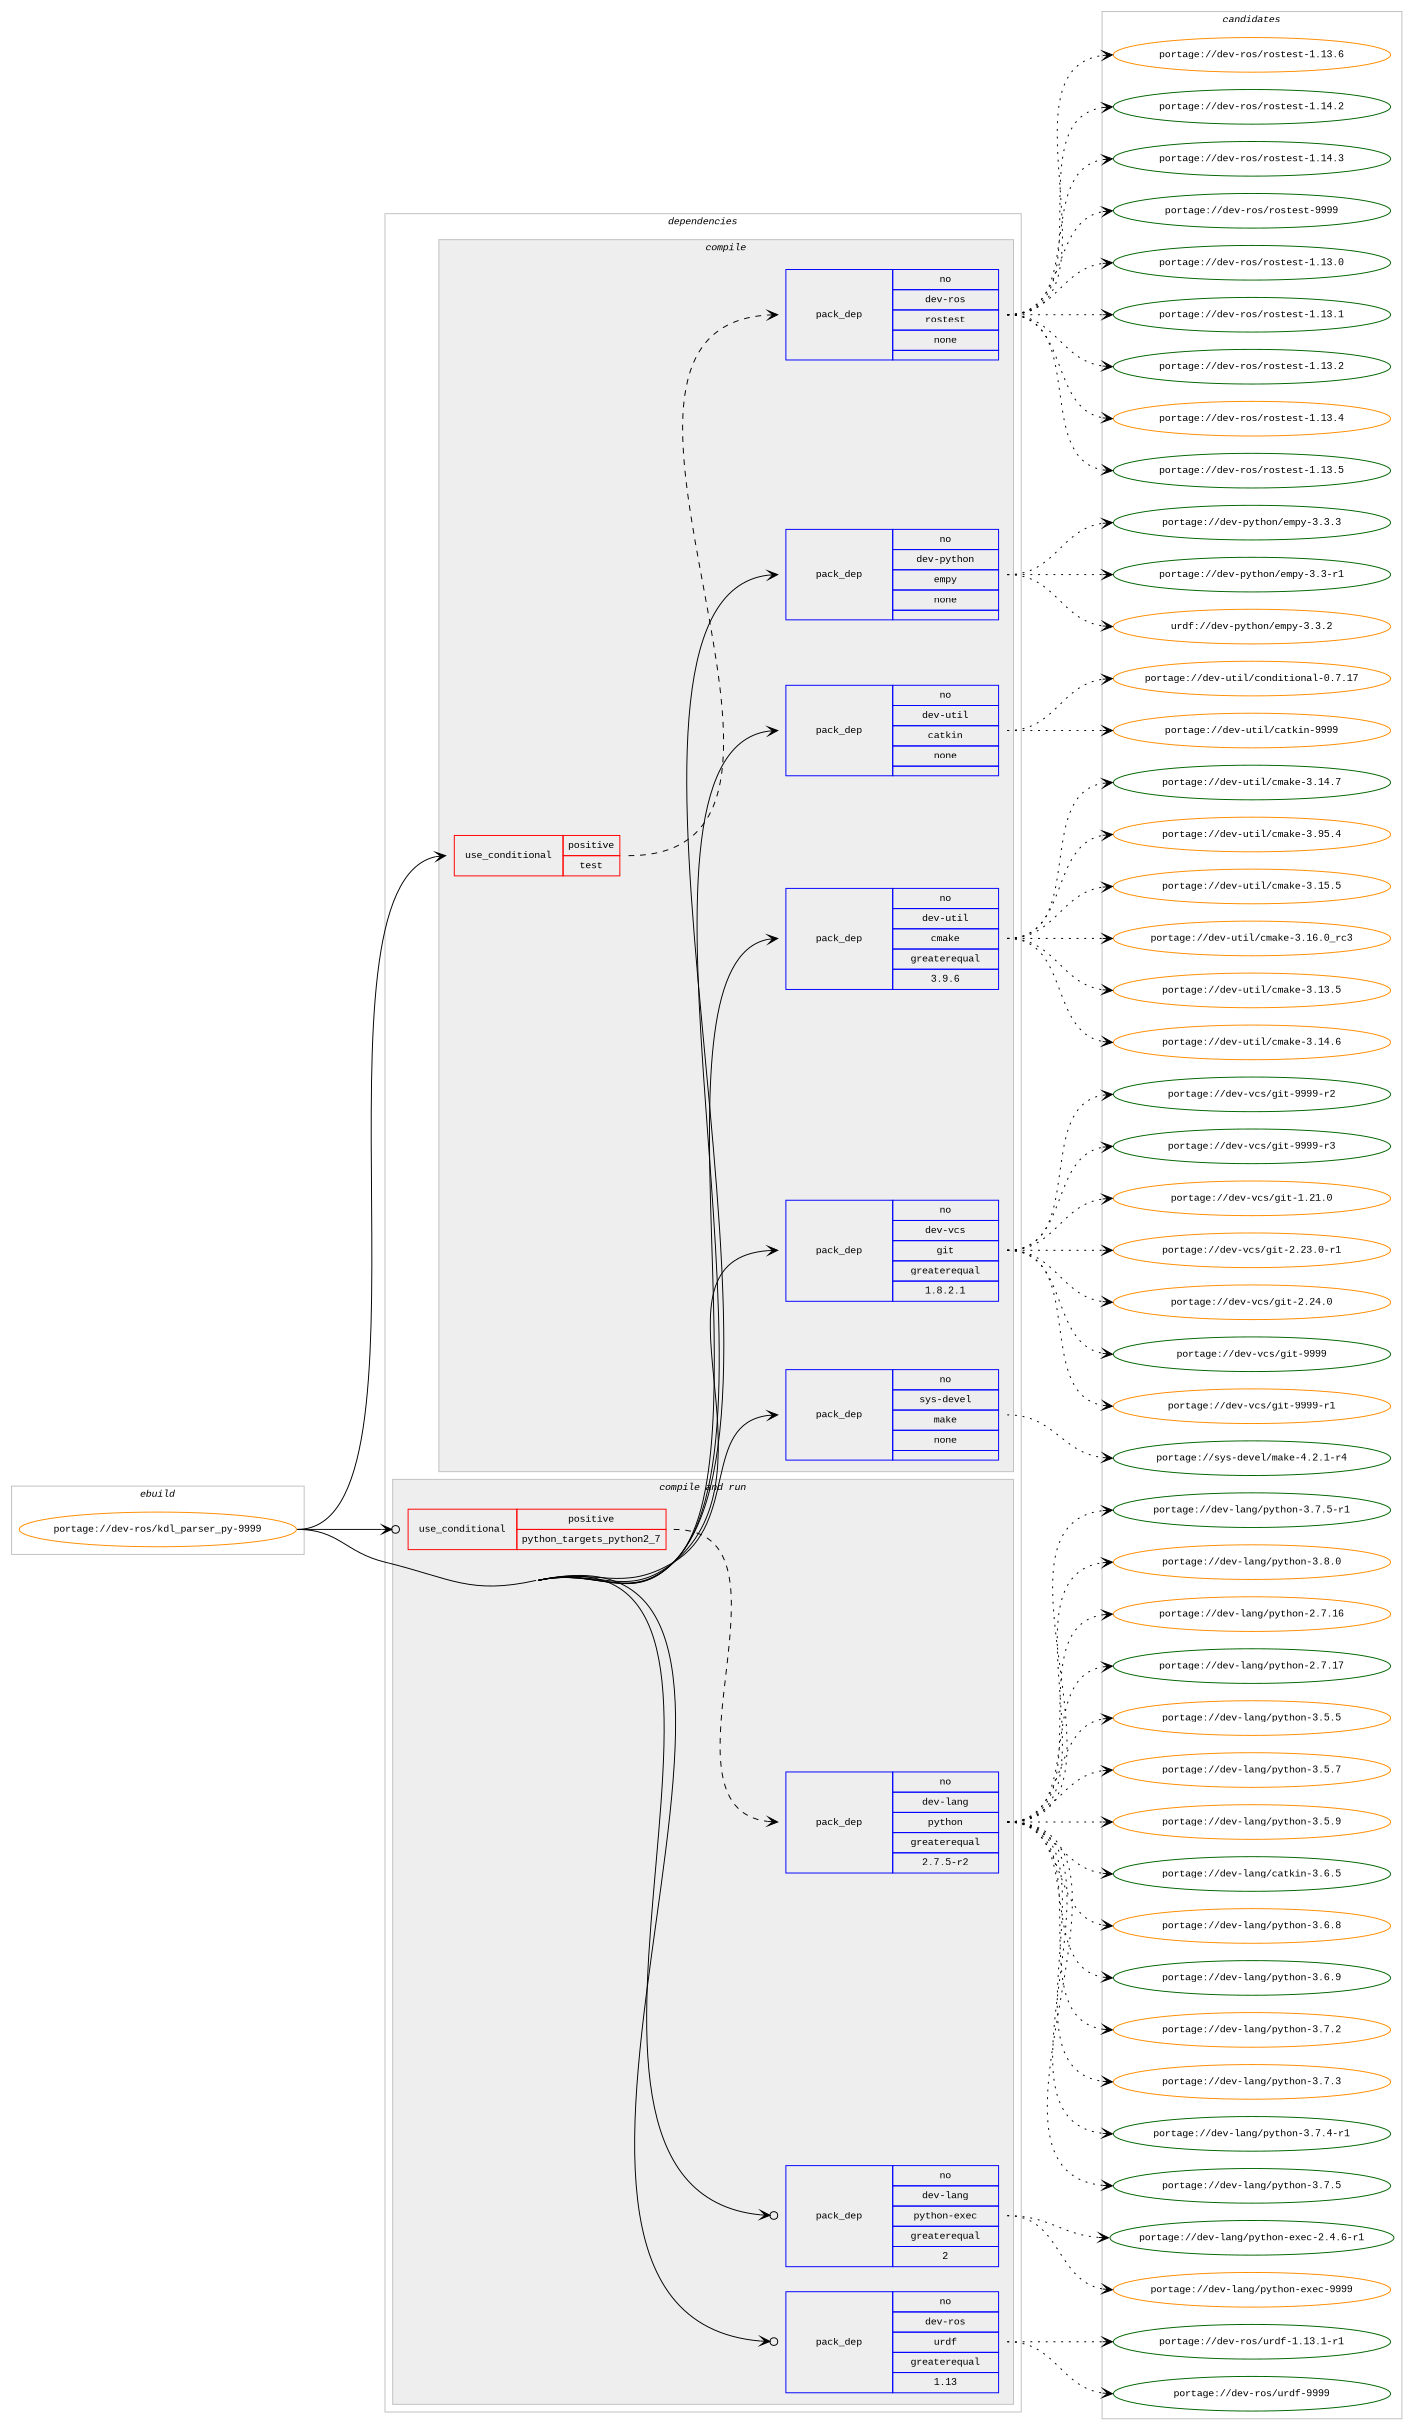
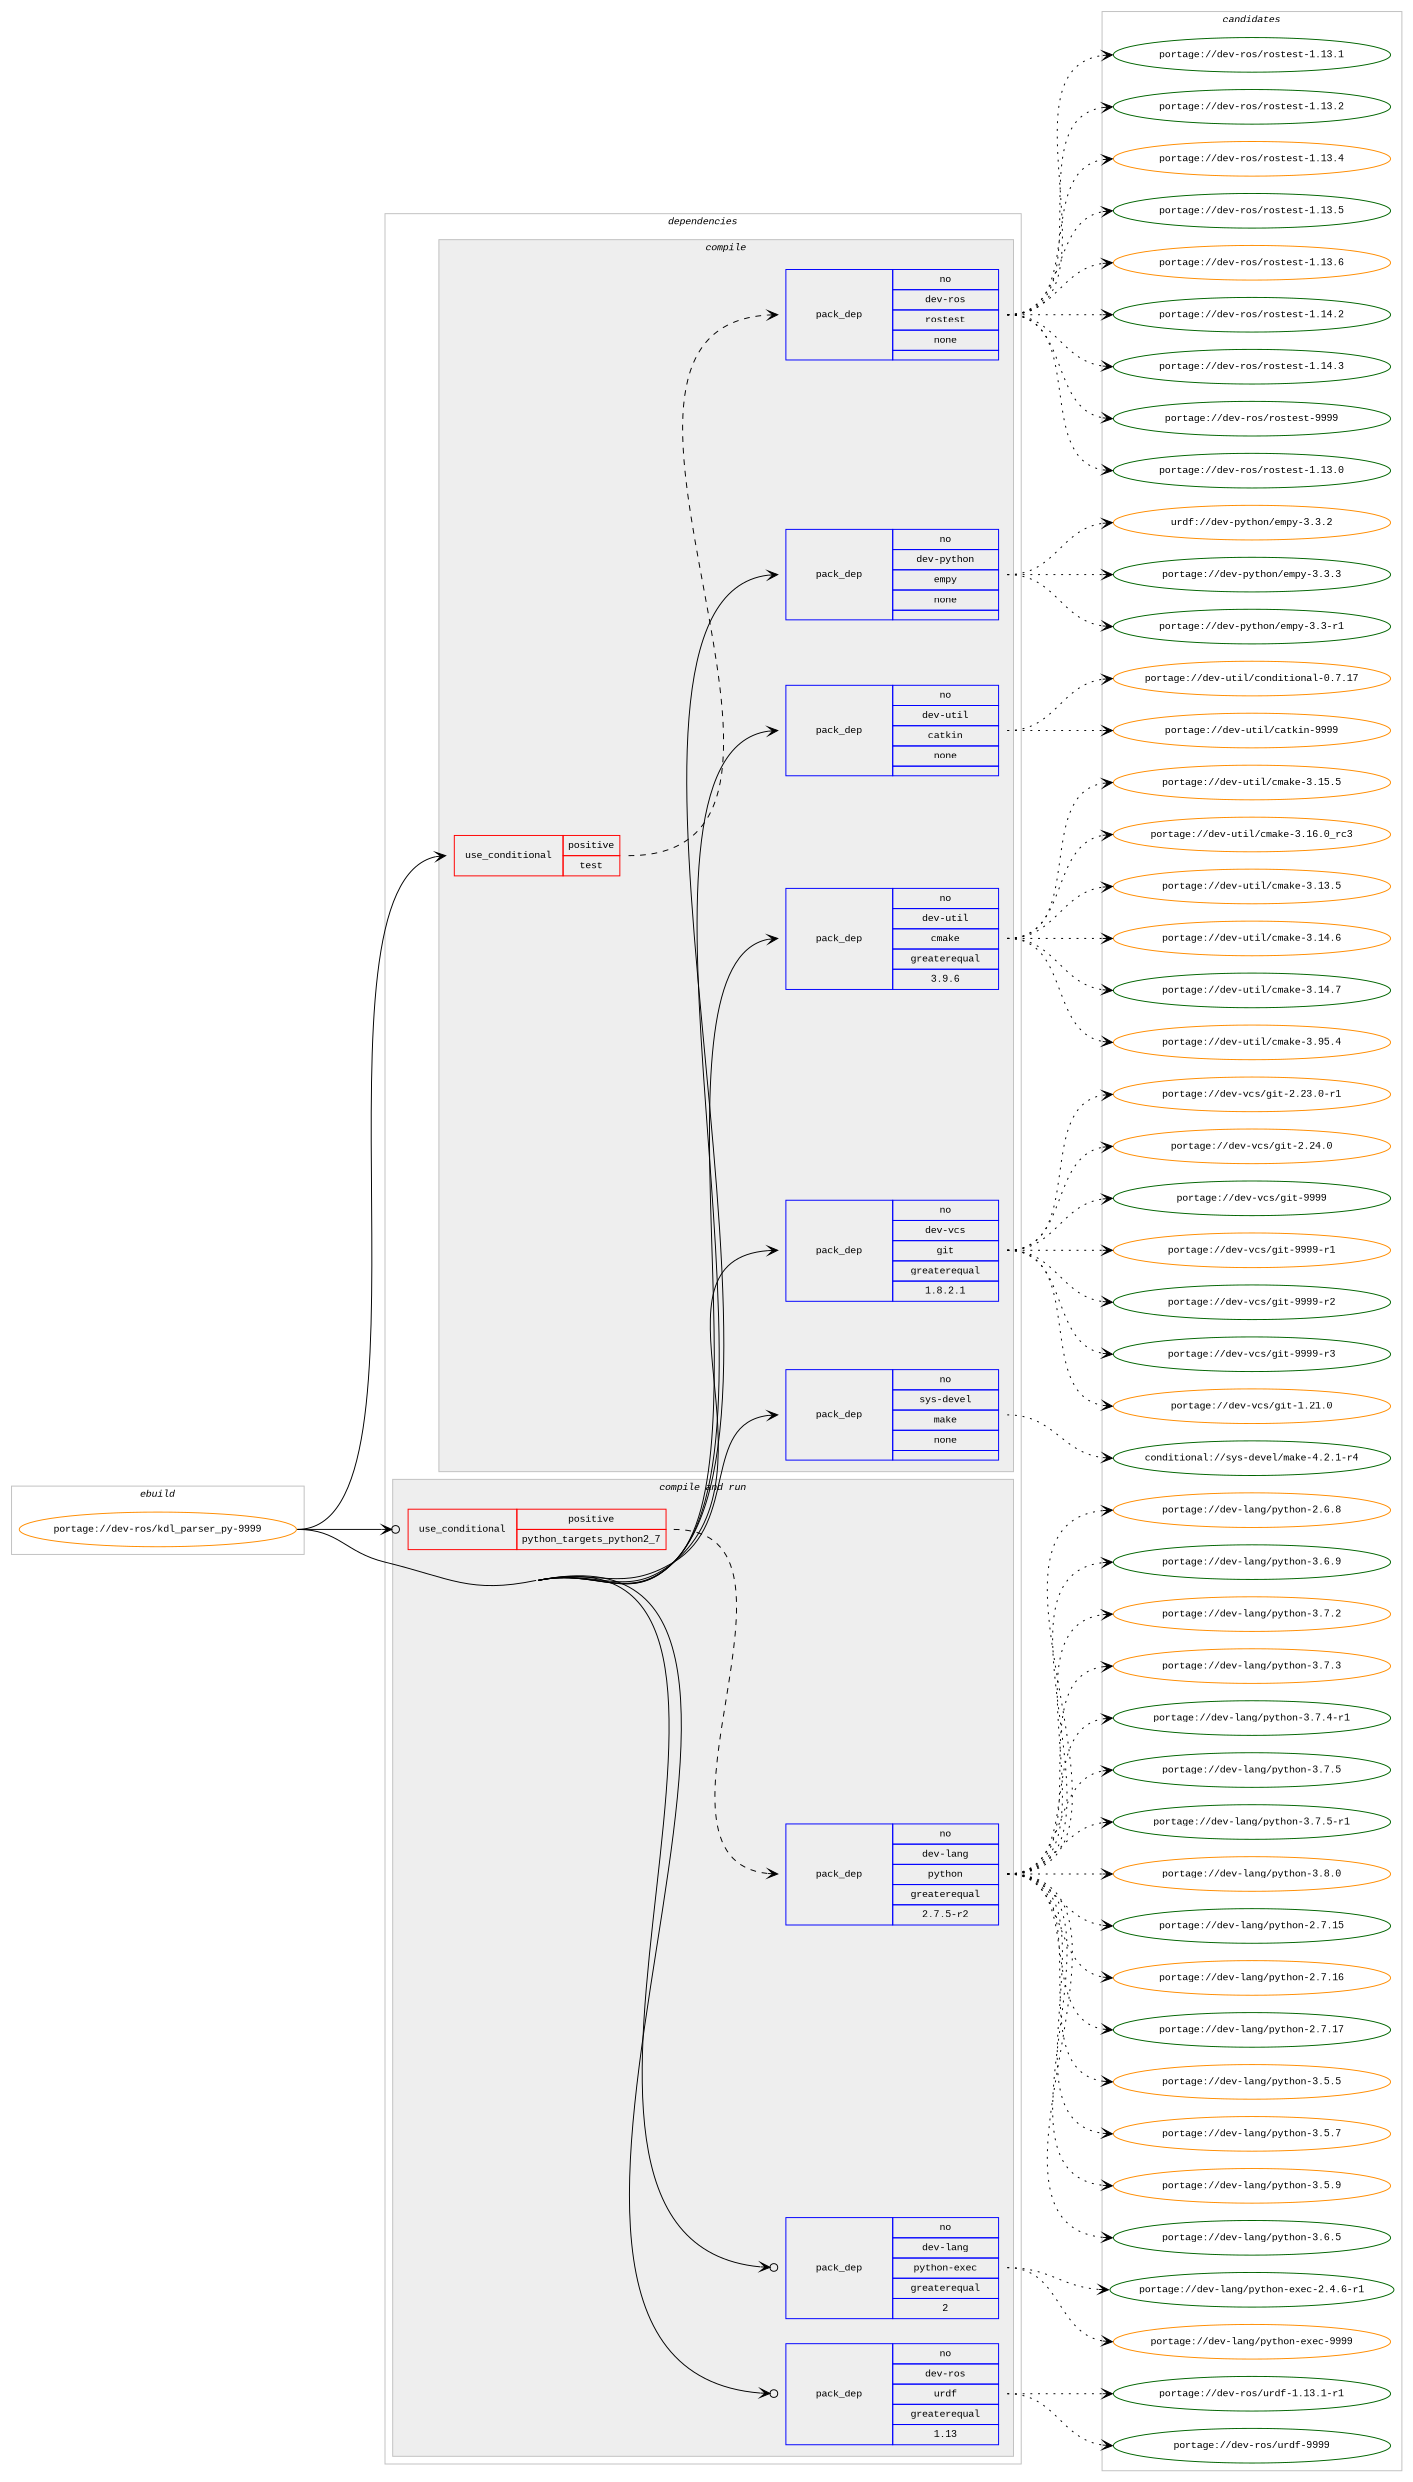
node "portage://sys-devel/make-4.2.1-r4": label "portage://sys-devel/make-4.2.1-r4" -> "conditional://sys-devel/make-4.2.1-r4"
node "portage://dev-lang/catkin-3.6.5": label "portage://dev-lang/catkin-3.6.5" -> "portage://dev-lang/python-3.6.5"
node "portage://dev-lang/python-2.7.15": added
node "portage://dev-lang/python-3.6.8": label "portage://dev-lang/python-3.6.8" -> "portage://dev-lang/python-2.6.8"
